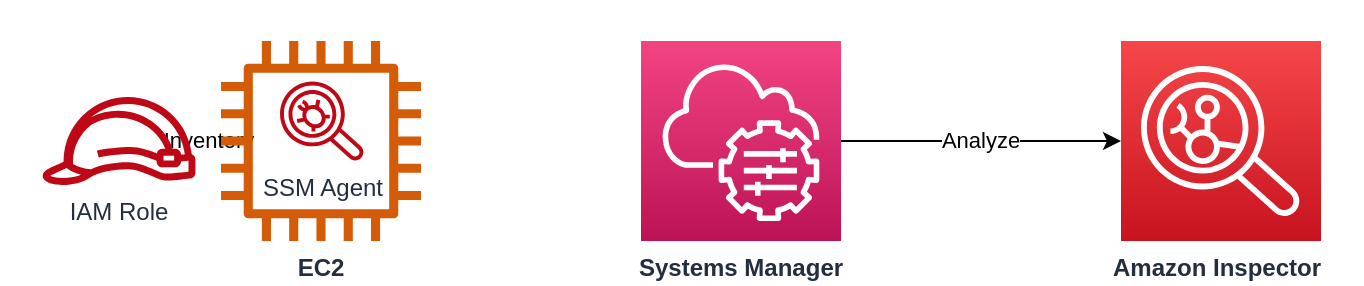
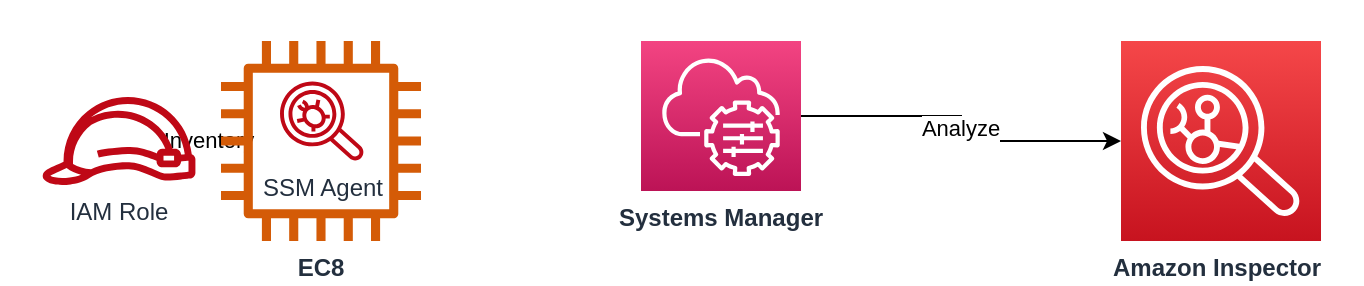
node "Systems Manager": size 200x200 -> 160x150
node "EC2": label "EC2" -> "EC8"
